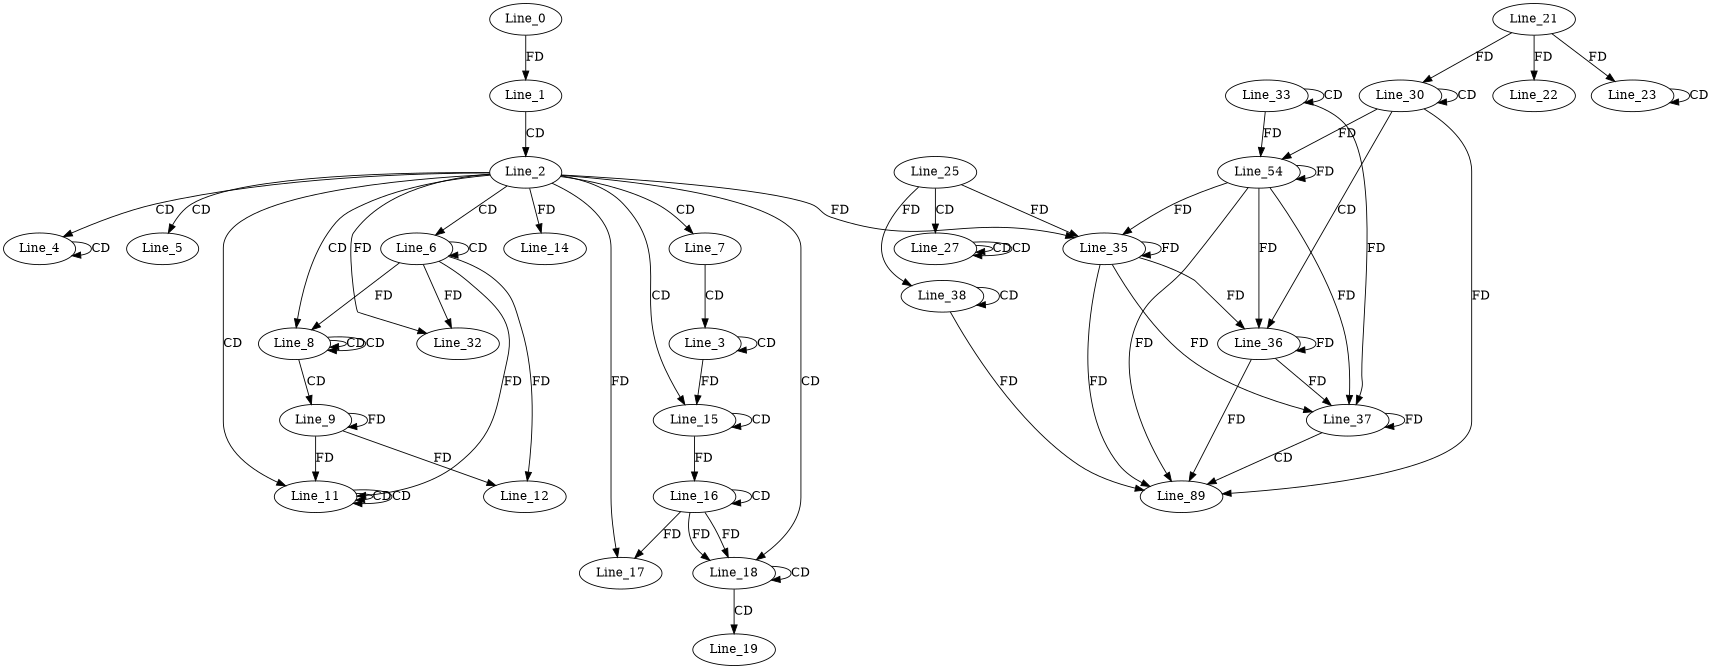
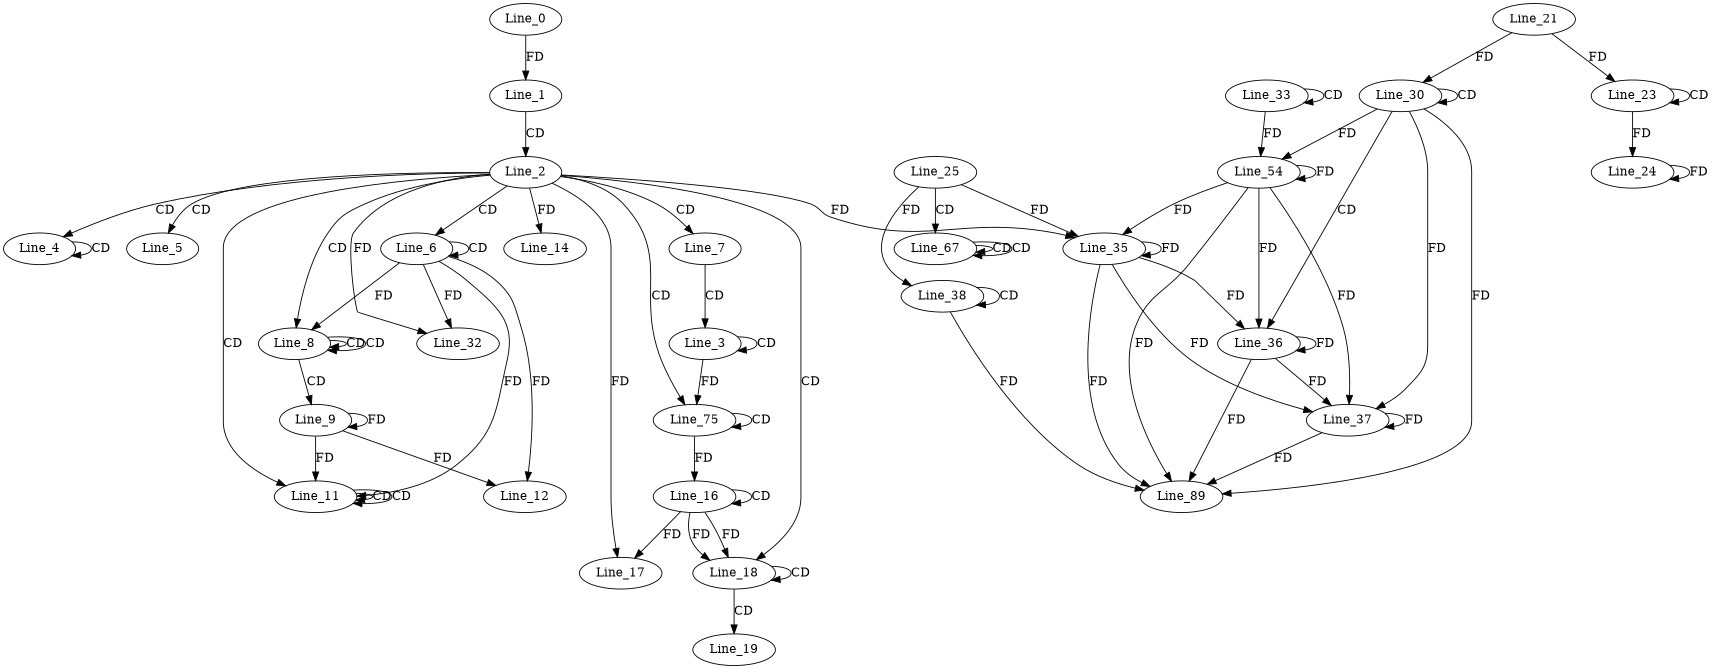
node "Line_22": removed
node "Line_24": added
edge "Line_33" -> "Line_37": now "Line_30" -> "Line_37"
node "Line_27": label "Line_27" -> "Line_67"
node "Line_15": label "Line_15" -> "Line_75"
edge "Line_37" -> "Line_89": label "CD" -> "FD"
